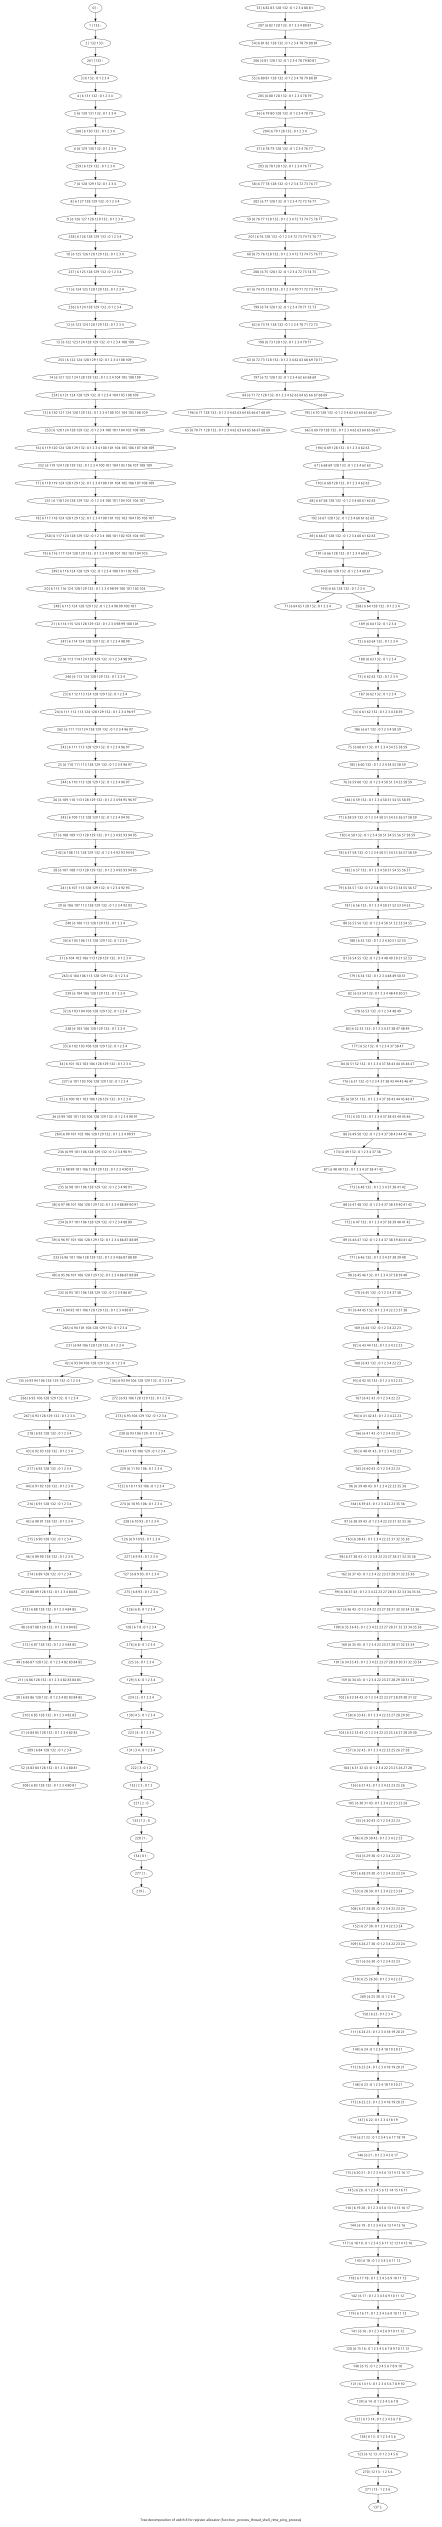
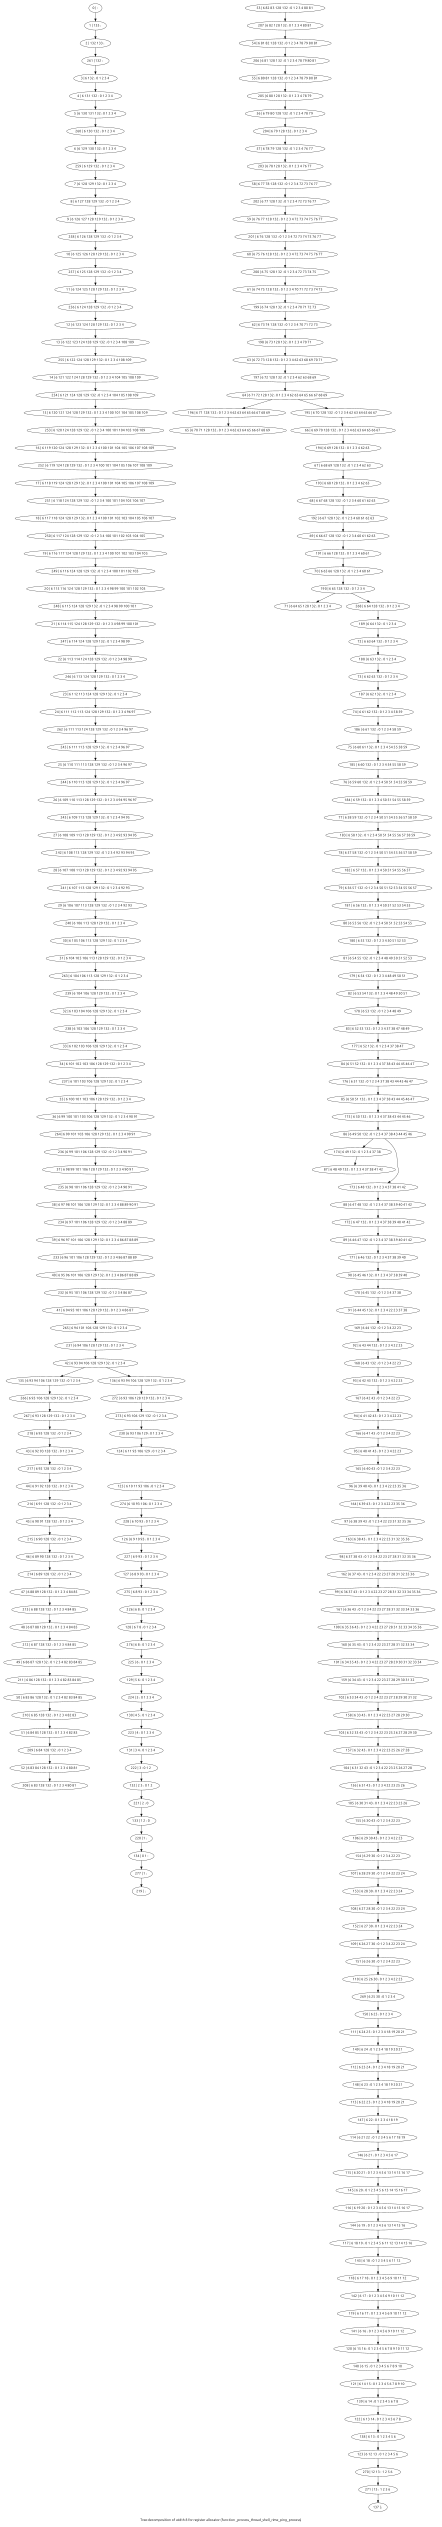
edge "87 | 6 48 49 132 : 0 1 2 3 4 37 38 41 42" -> "173 | 6 48 132 : 0 1 2 3 4 37 38 41 42": now "86 | 6 49 50 132 : 0 1 2 3 4 37 38 43 44 45 46" -> "173 | 6 48 132 : 0 1 2 3 4 37 38 41 42"
node "229 | 6 11 93 106 : 0 1 2 3 4": removed
